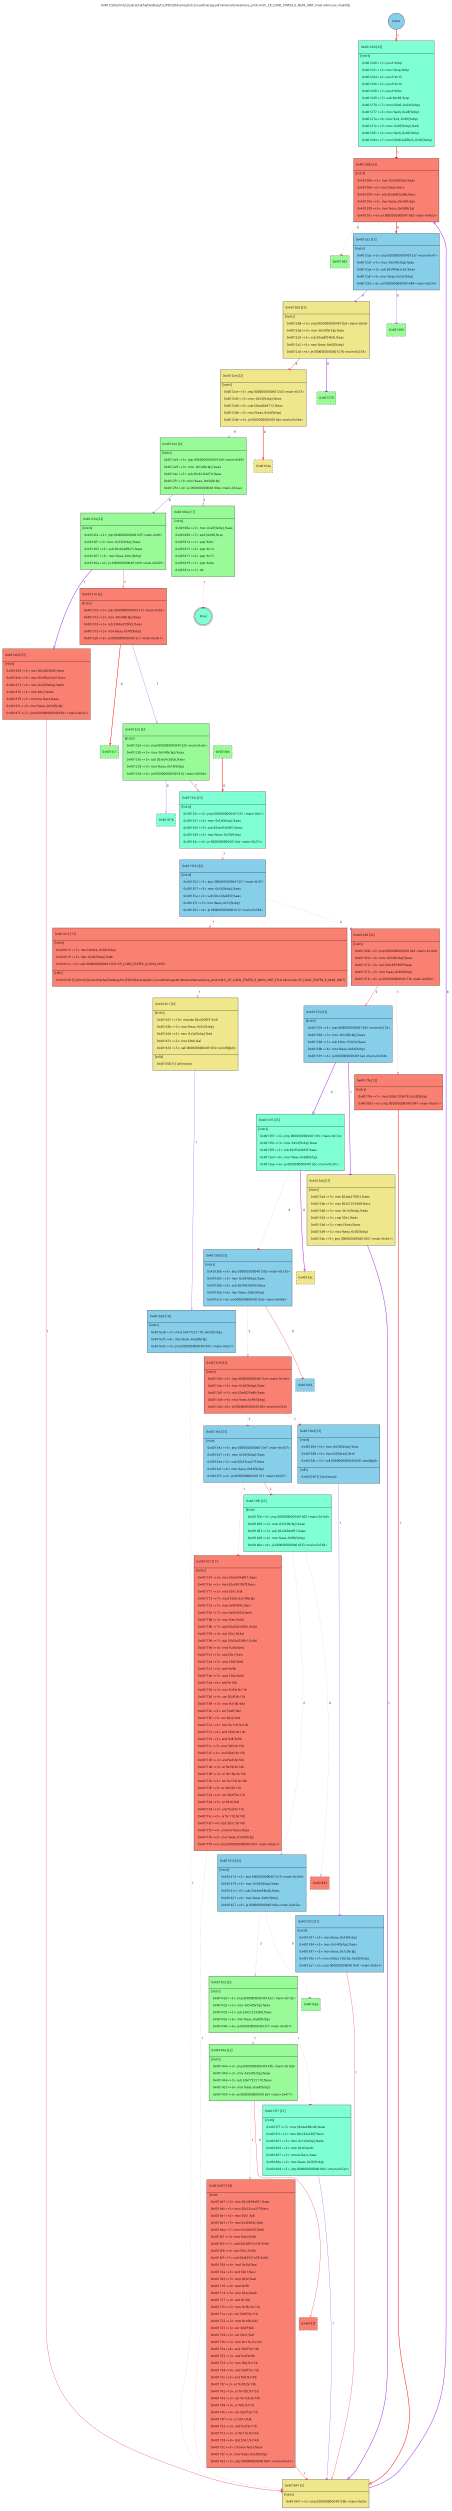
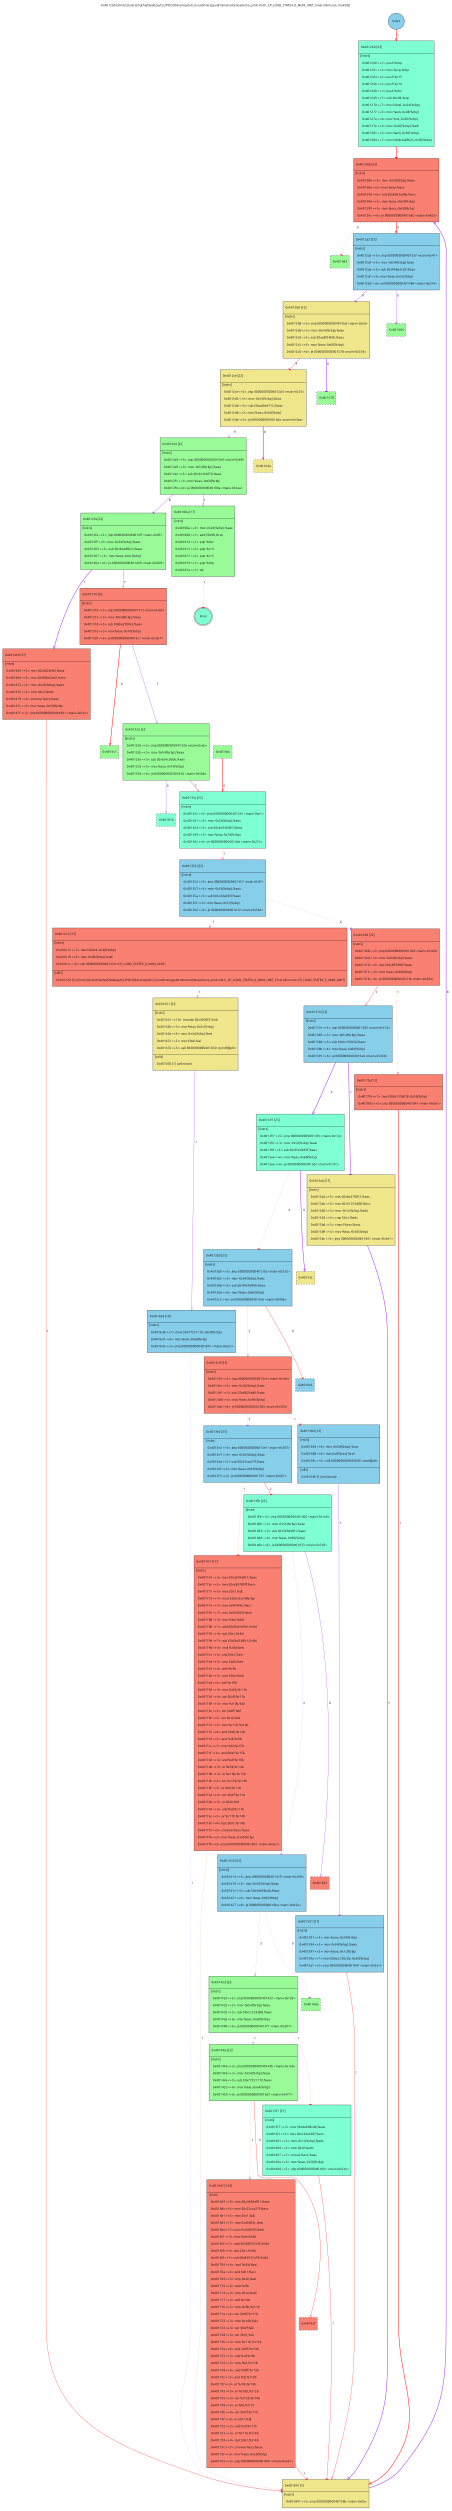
edge "0x4013fb [25]" -> "0x401833": style dotted -> solid
edge "0x4015f7 [27]" -> "0x401841 [5]": color purple -> red
